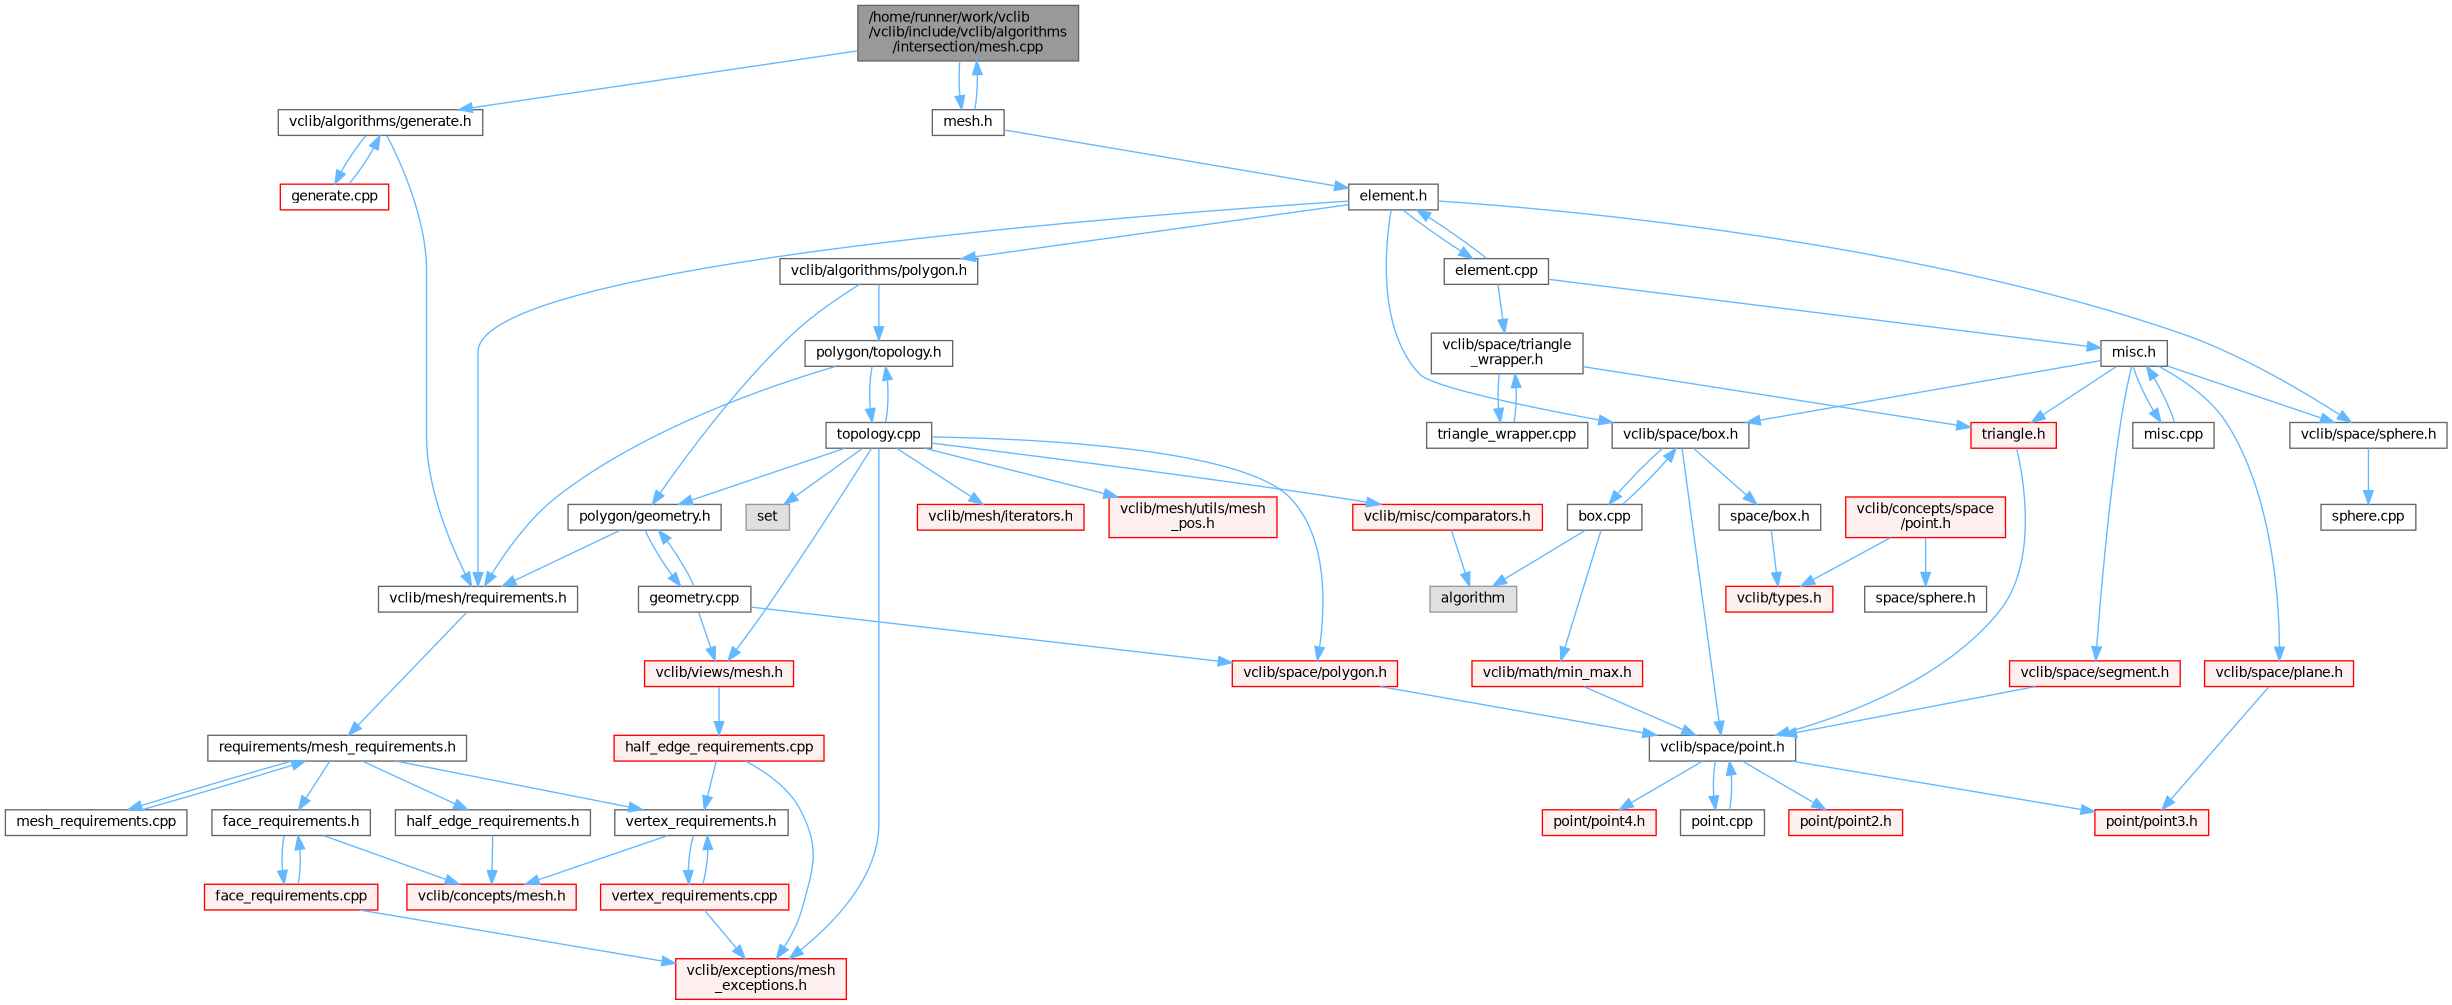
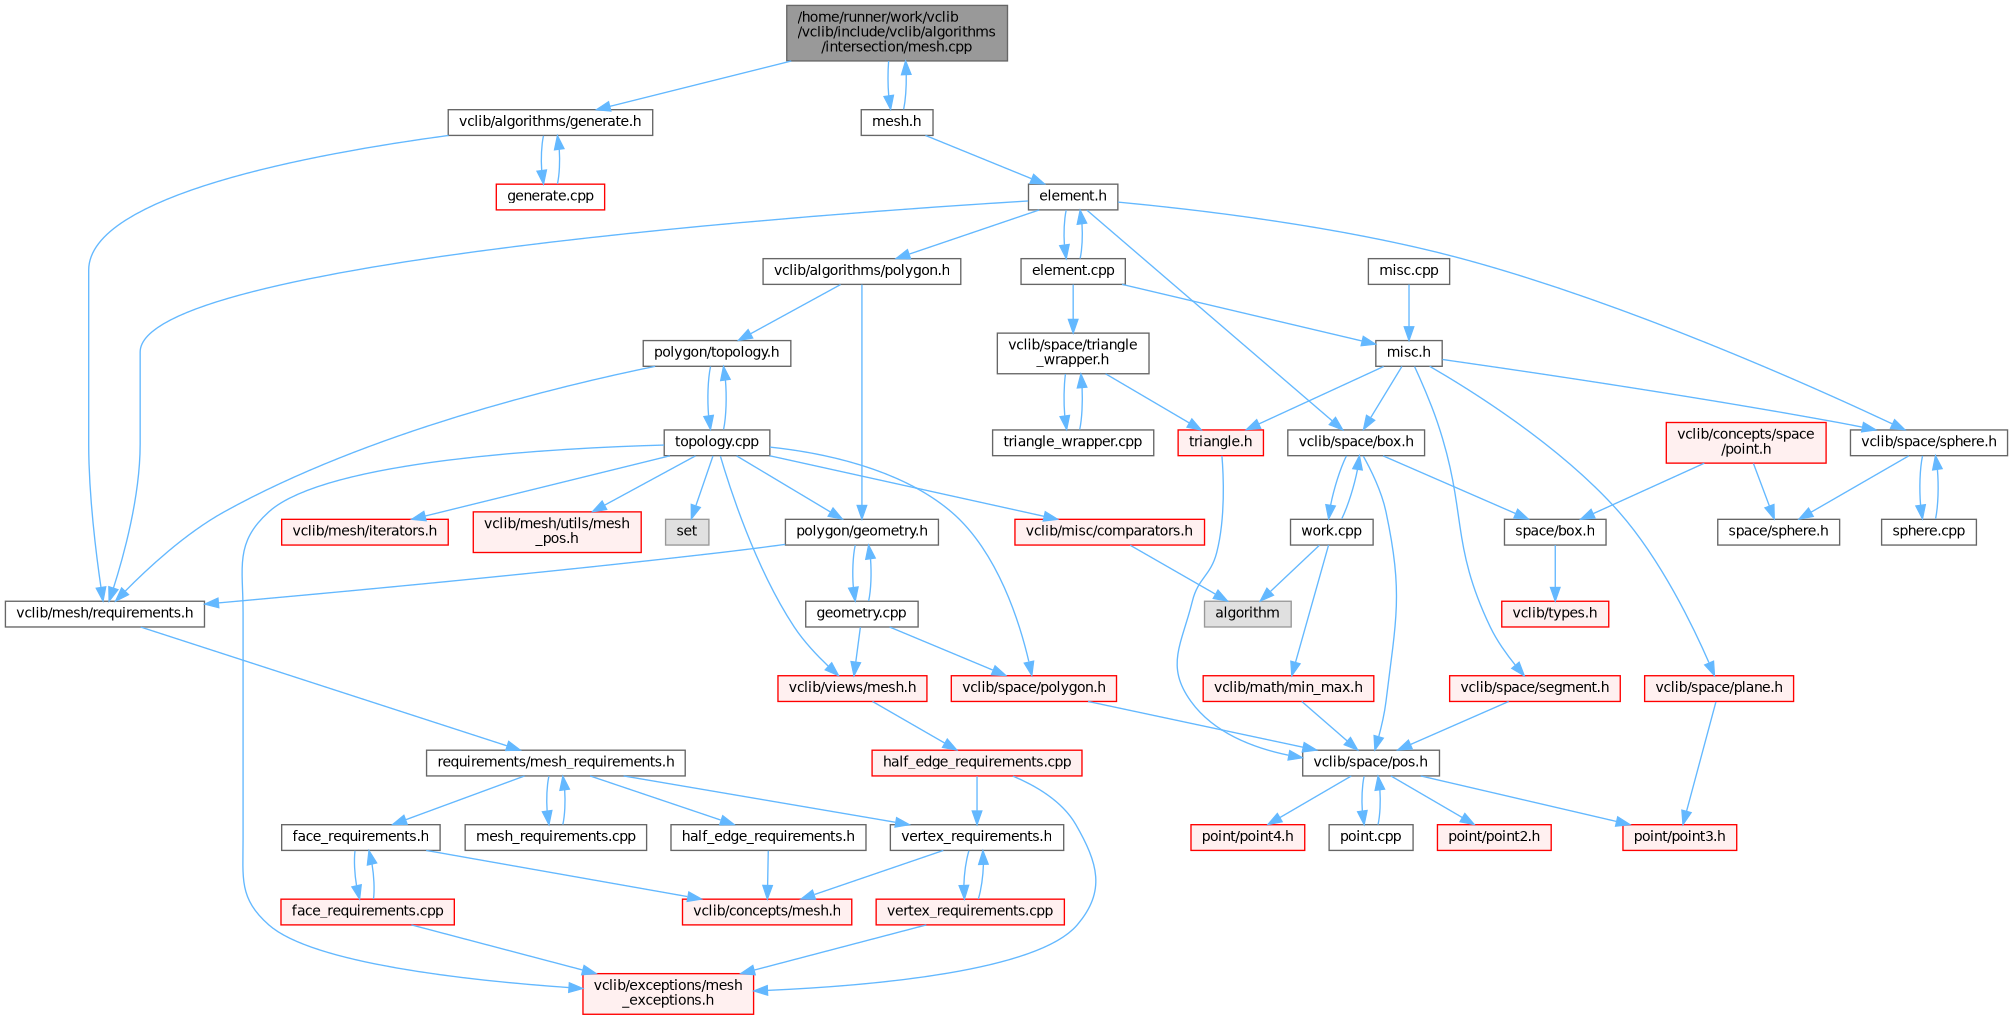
edge "misc.h" -> "misc.cpp": removed
edge "vclib/space/sphere.h" -> "space/sphere.h": added
edge "sphere.cpp" -> "vclib/space/sphere.h": added
node "box.cpp": label "box.cpp" -> "work.cpp"
edge "vclib/concepts/space /point.h" -> "vclib/types.h": now "vclib/concepts/space /point.h" -> "space/box.h"
node "vclib/space/point.h": label "vclib/space/point.h" -> "vclib/space/pos.h"
